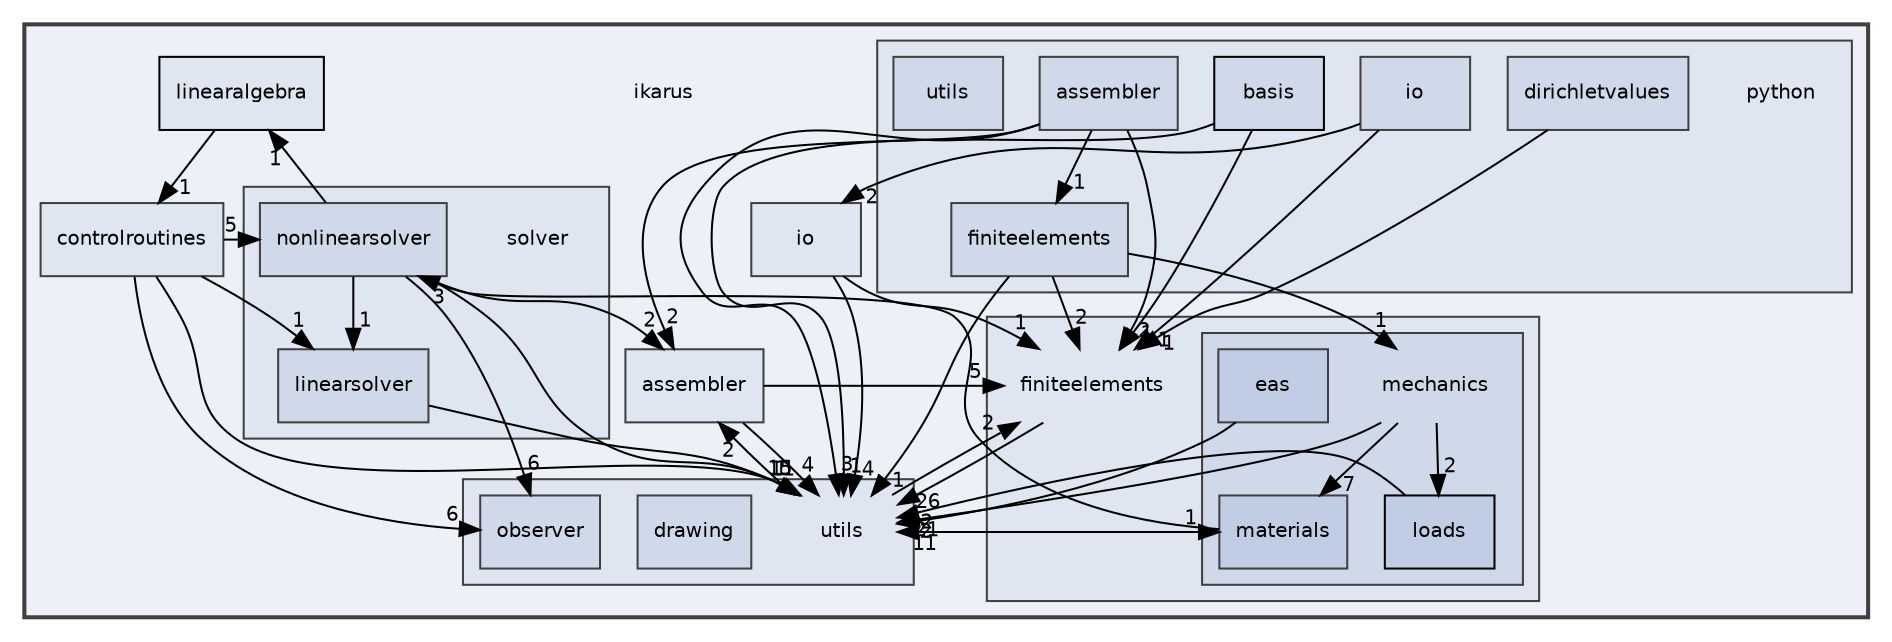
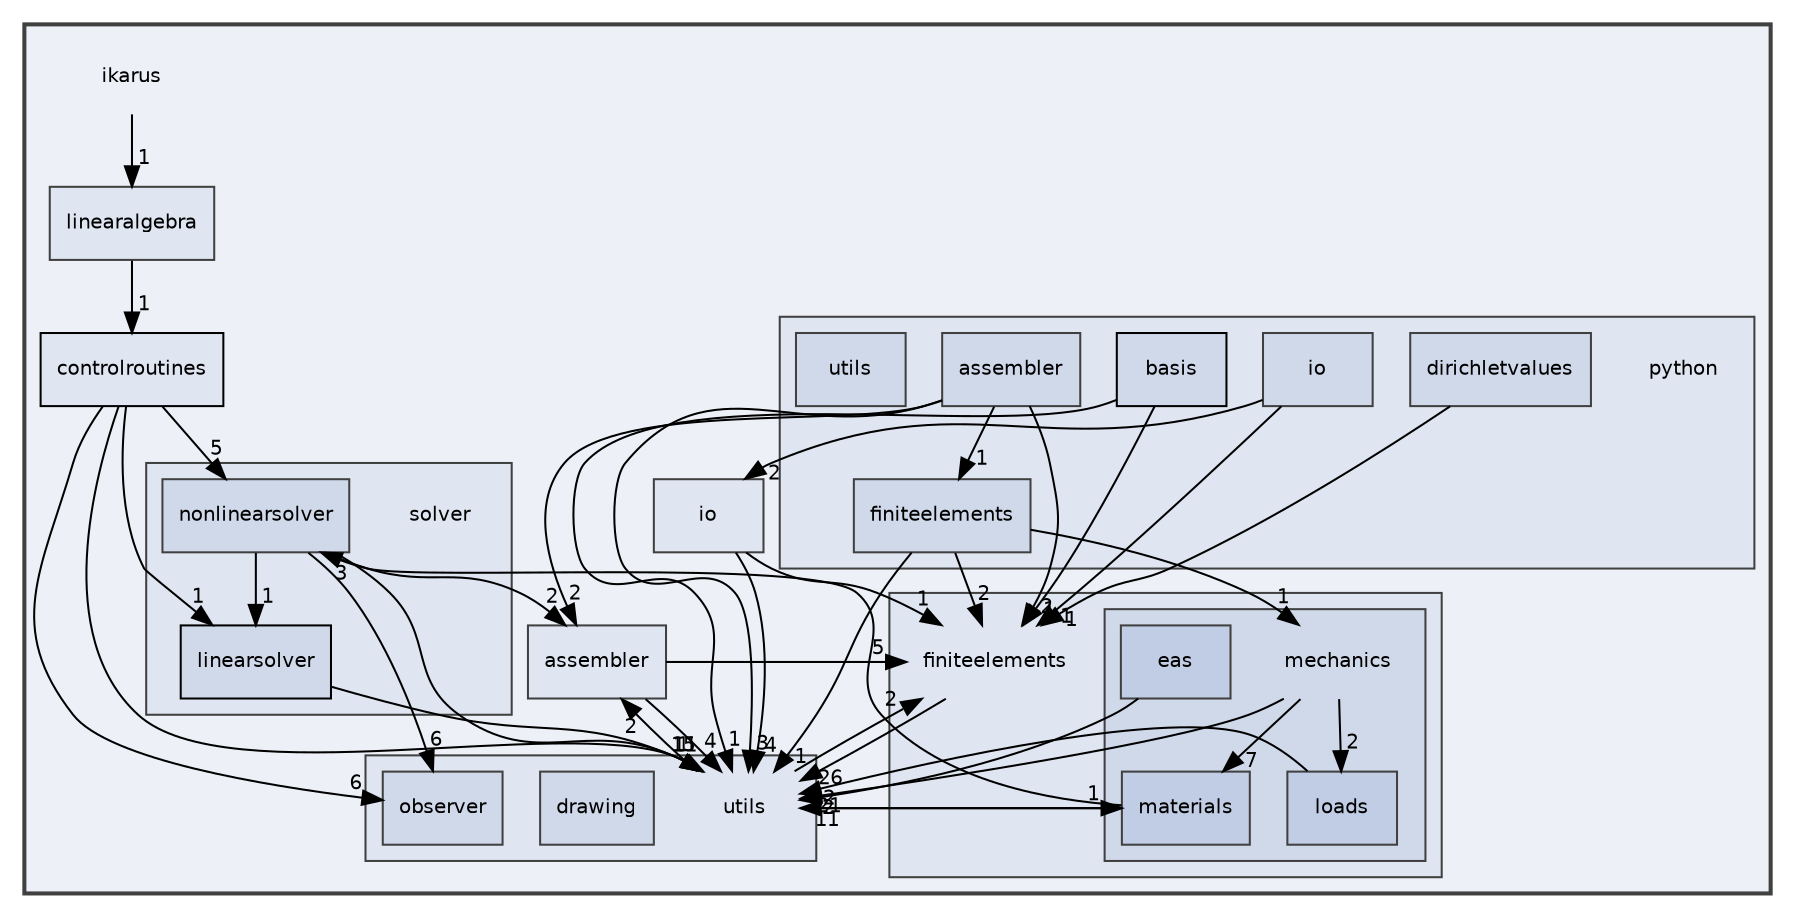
node "linearalgebra": color black -> grey25
edge "nonlinearsolver" -> "linearalgebra": now "ikarus" -> "linearalgebra"
node "controlroutines": color grey25 -> black
node "linearsolver": color grey25 -> black
node "loads": color black -> grey25
